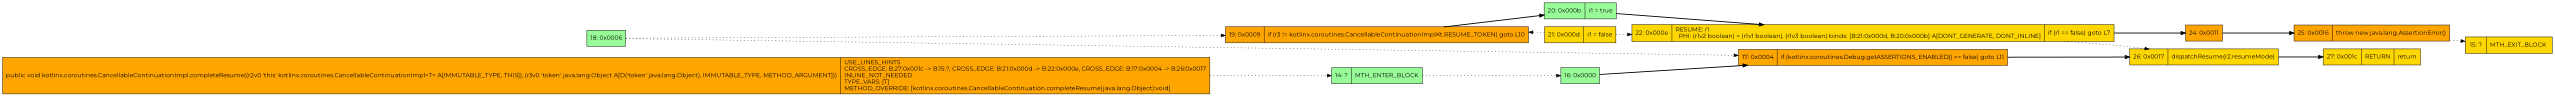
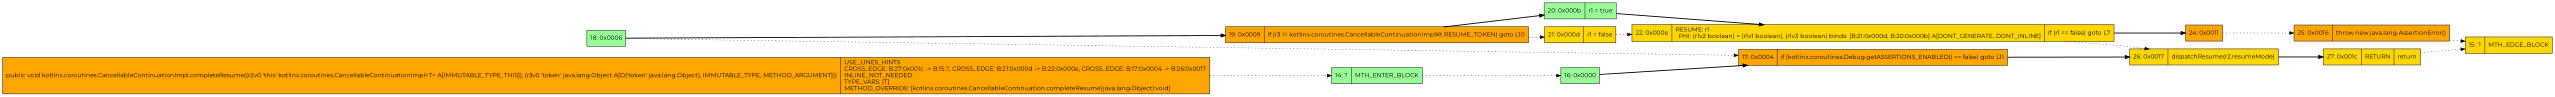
edge "21: 0x000d" -> "19: 0x0009": reversed
edge "24: 0x0011" -> "25: 0x0016": style bold -> dotted
edge "18: 0x0006" -> "19: 0x0009": style dotted -> bold
node "15: ?": text "MTH_EXIT_BLOCK" -> "MTH_EDGE_BLOCK"
edge "27: 0x001c" -> "15: ?": added
